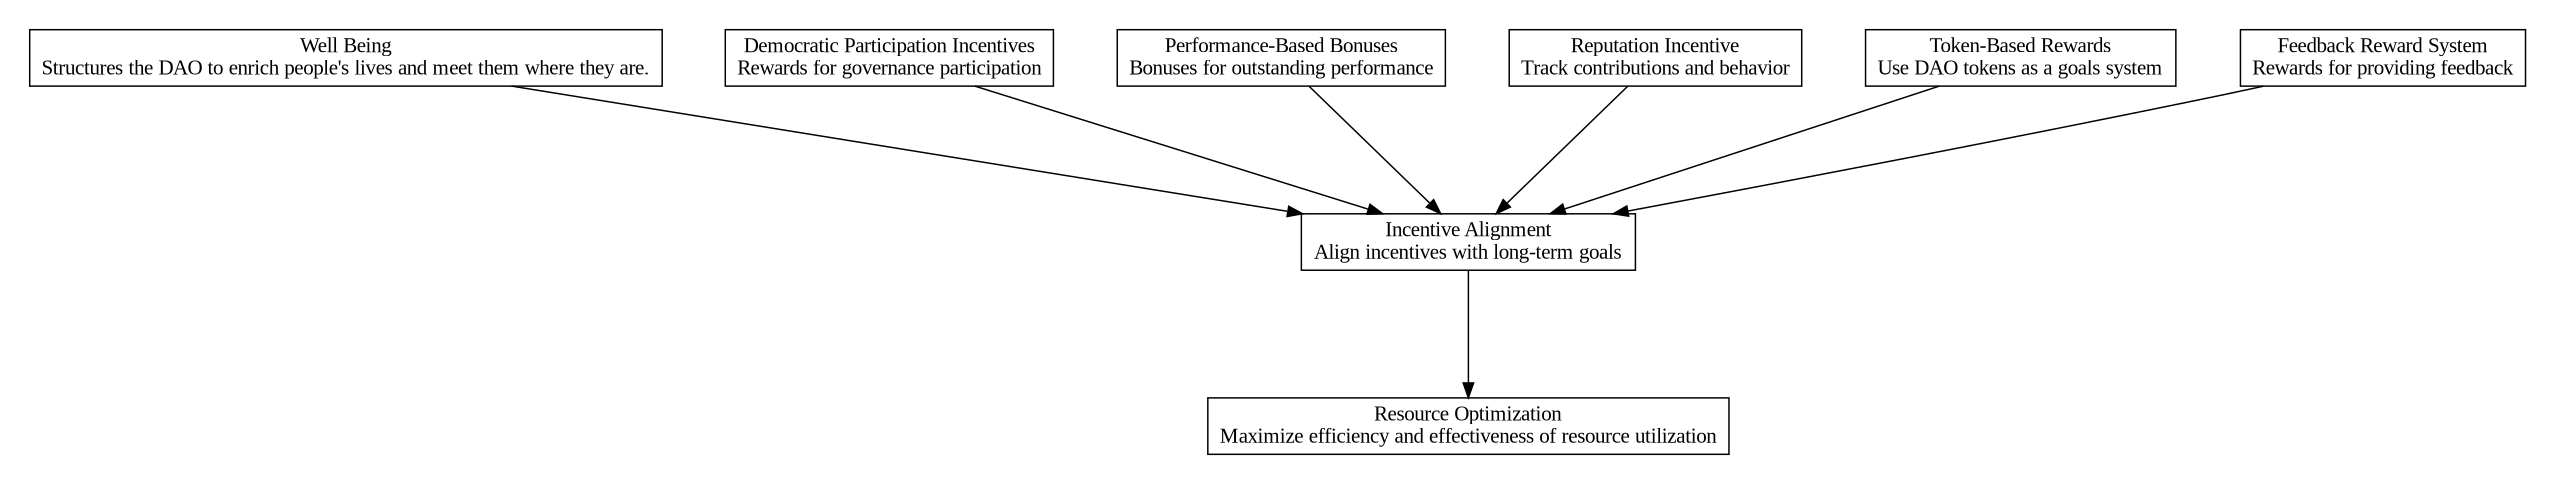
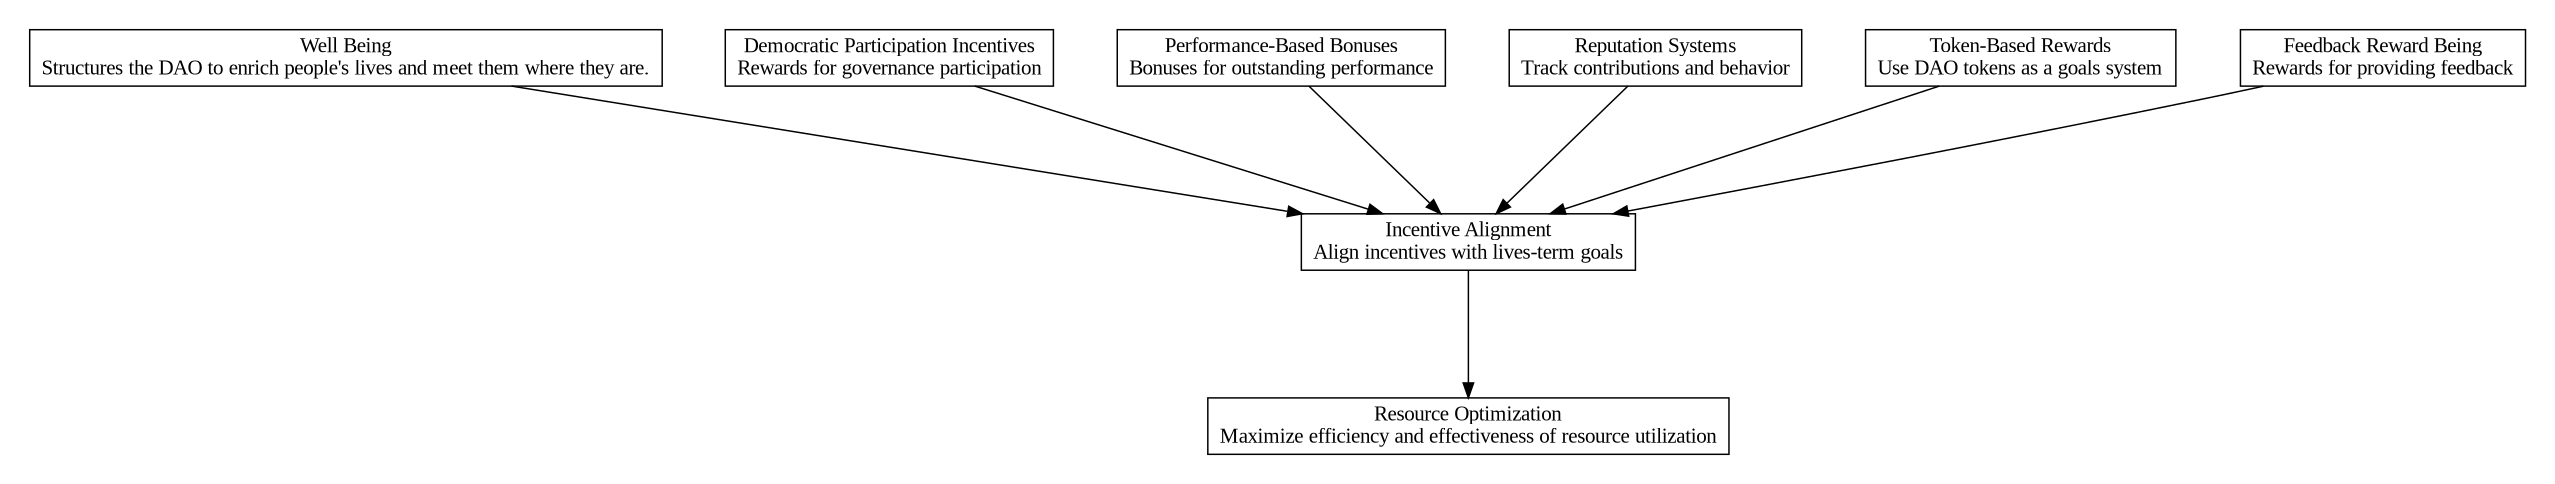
node "Reputation Incentive Track contributions and behavior": label "Reputation Incentive Track contributions and behavior" -> "Reputation Systems Track contributions and behavior"
node "Feedback Reward System Rewards for providing feedback": label "Feedback Reward System Rewards for providing feedback" -> "Feedback Reward Being Rewards for providing feedback"
node "Incentive Alignment Align incentives with long-term goals": label "Incentive Alignment Align incentives with long-term goals" -> "Incentive Alignment Align incentives with lives-term goals"
